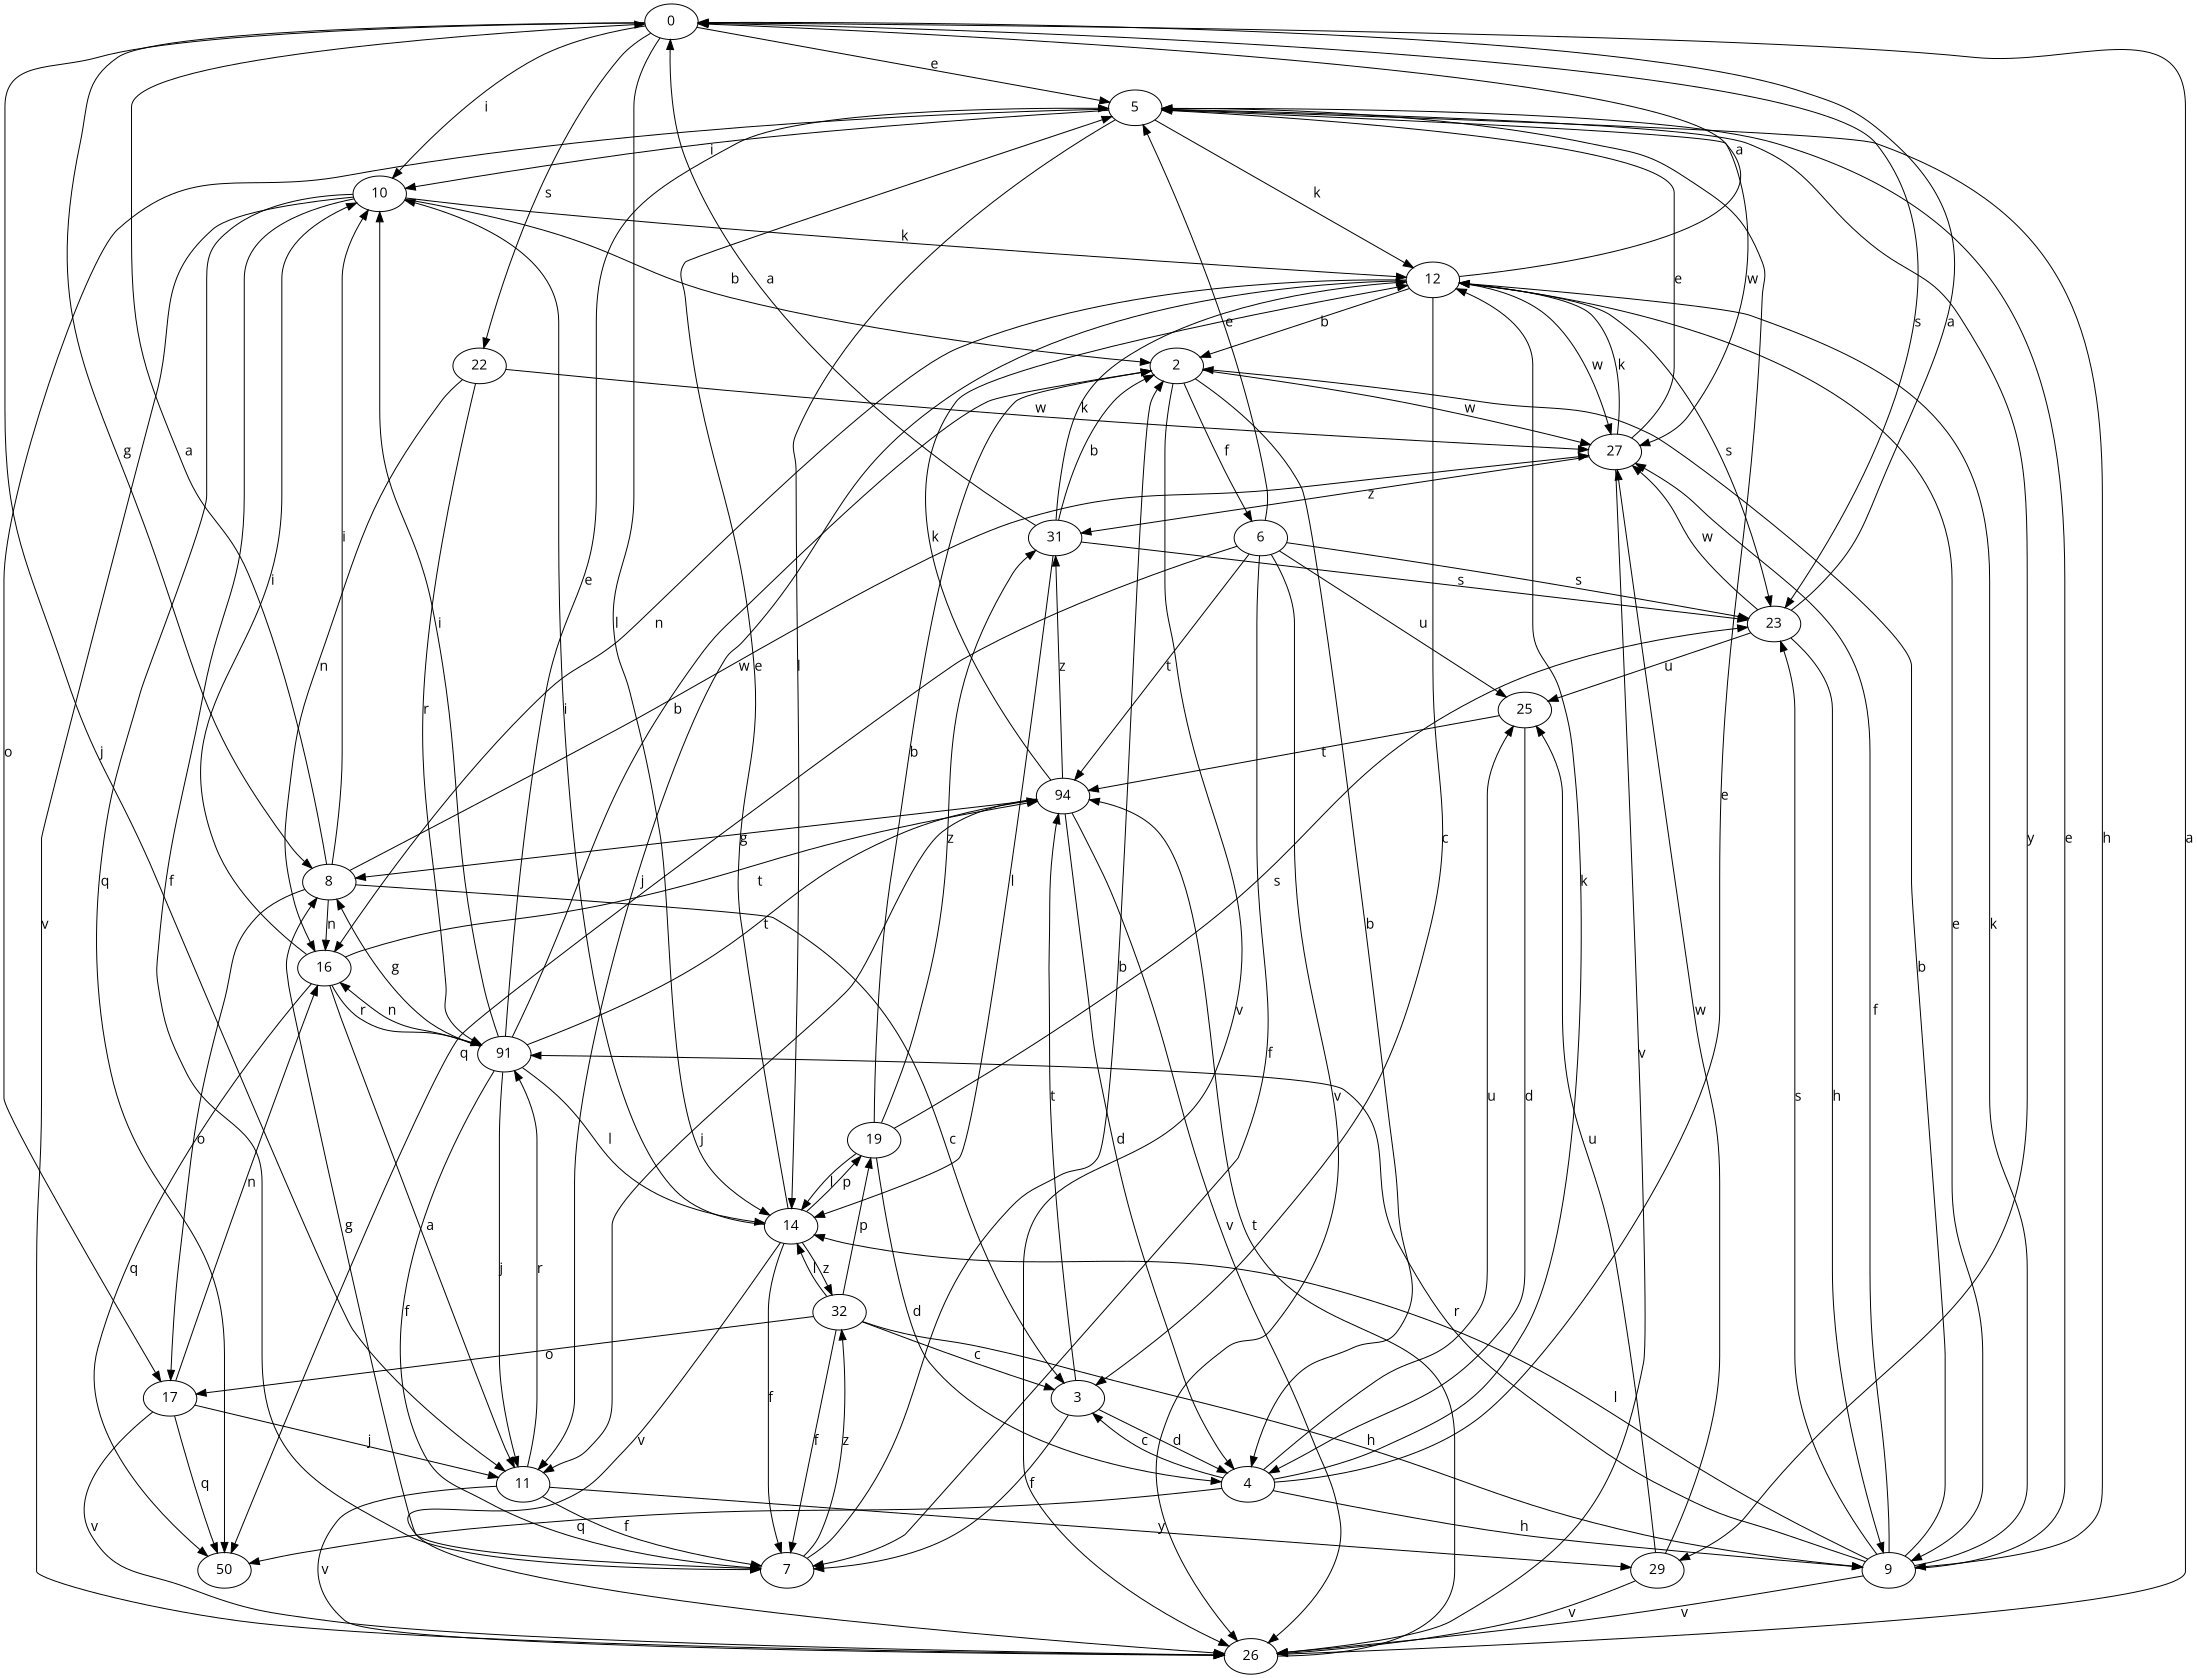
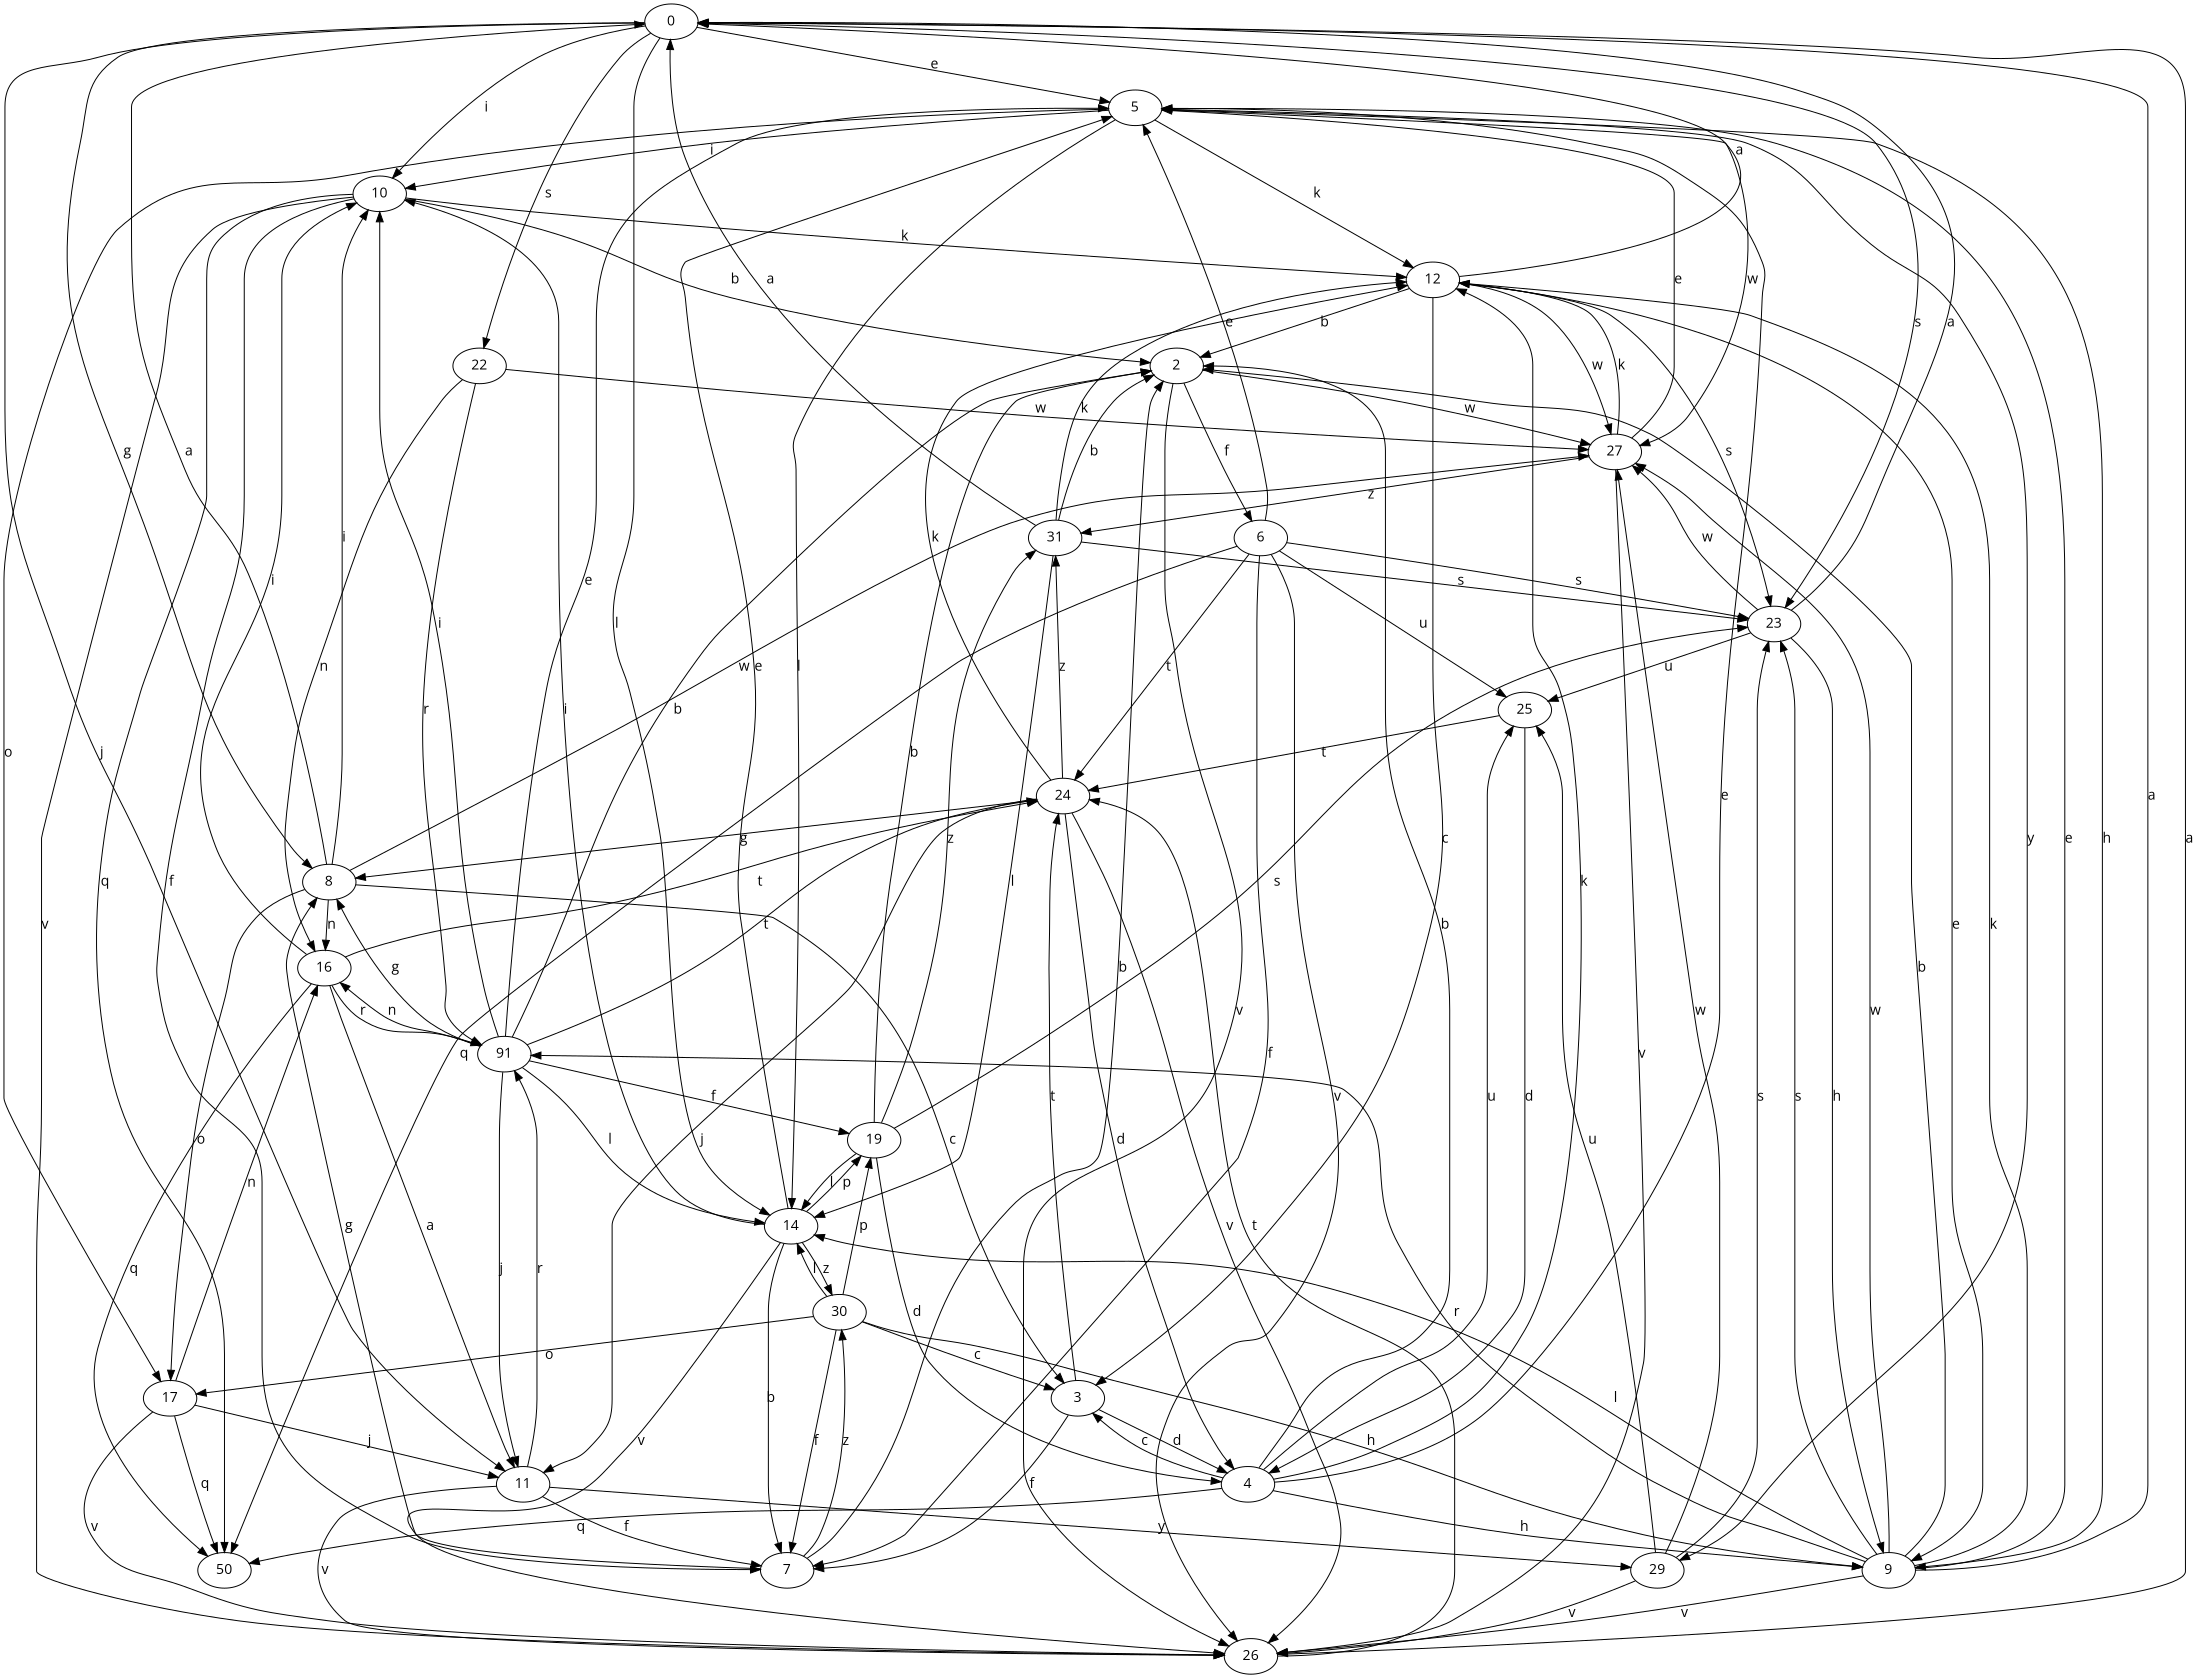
edge "9" -> "0": added, label "a"
edge "12" -> "16": removed, label "n"
edge "12" -> "11": removed, label "j"
node "94": label "94" -> "24"
edge "2" -> "4": reversed
edge "9" -> "27": label "f" -> "w"
edge "29" -> "23": added, label "s"
node "32": label "32" -> "30"
edge "14" -> "7": label "f" -> "b"
edge "91" -> "7": now "91" -> "19"
